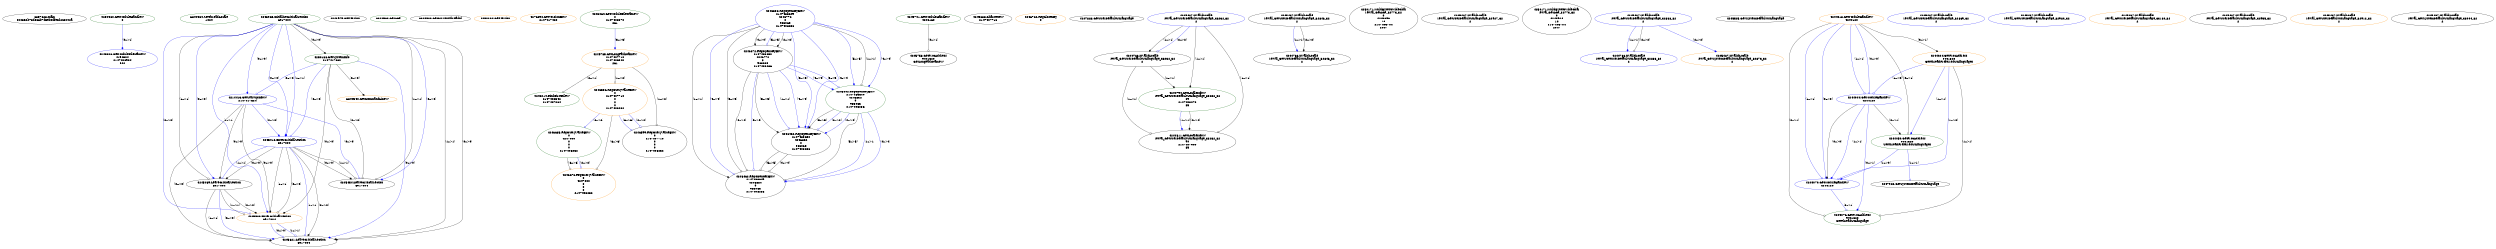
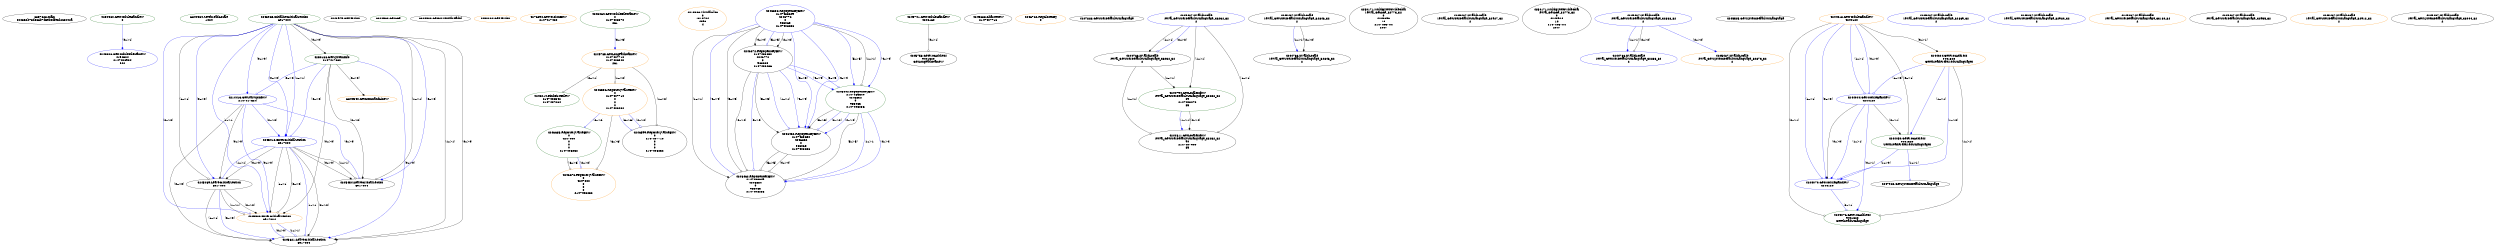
node "4215383.VirtualAlloc 0 1310704 4096 4": added
edge "4250188.GetSystemInfo 2147417660" -> "4245454.LeaveCriticalSection 6917004": arrowhead odot -> diamond
edge "4214413.GetStartupInfoW 2147417624" -> "4245580.EnterCriticalSection 6917004": color black -> blue
